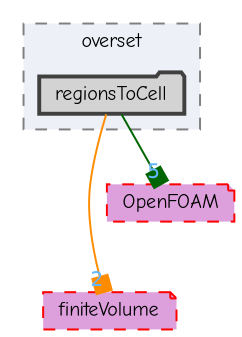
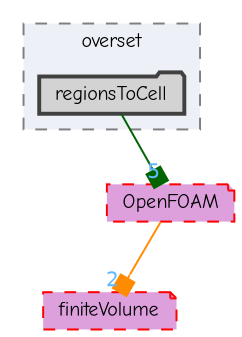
edge "regionsToCell" -> "finiteVolume": now "OpenFOAM" -> "finiteVolume"
